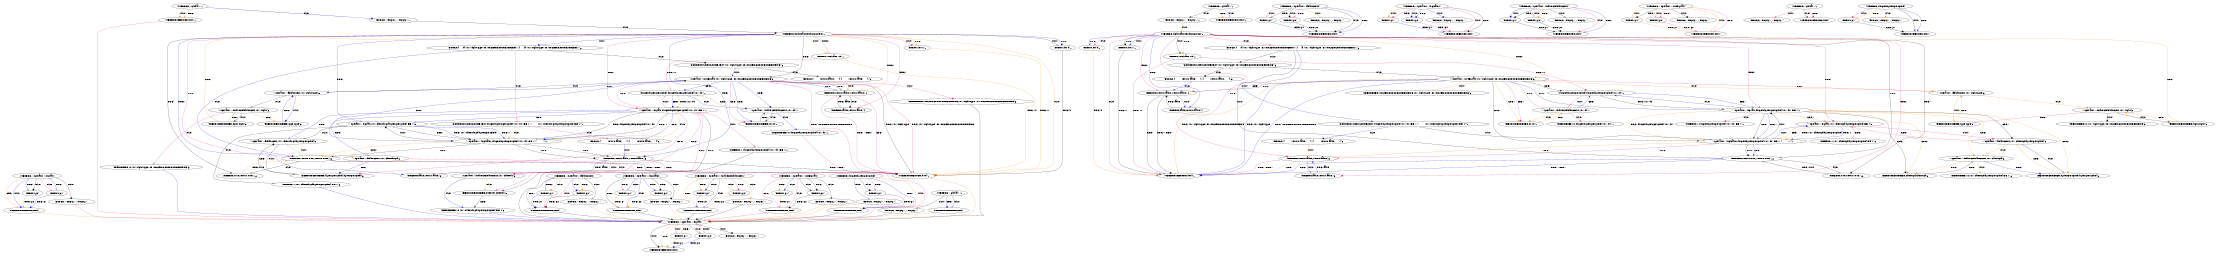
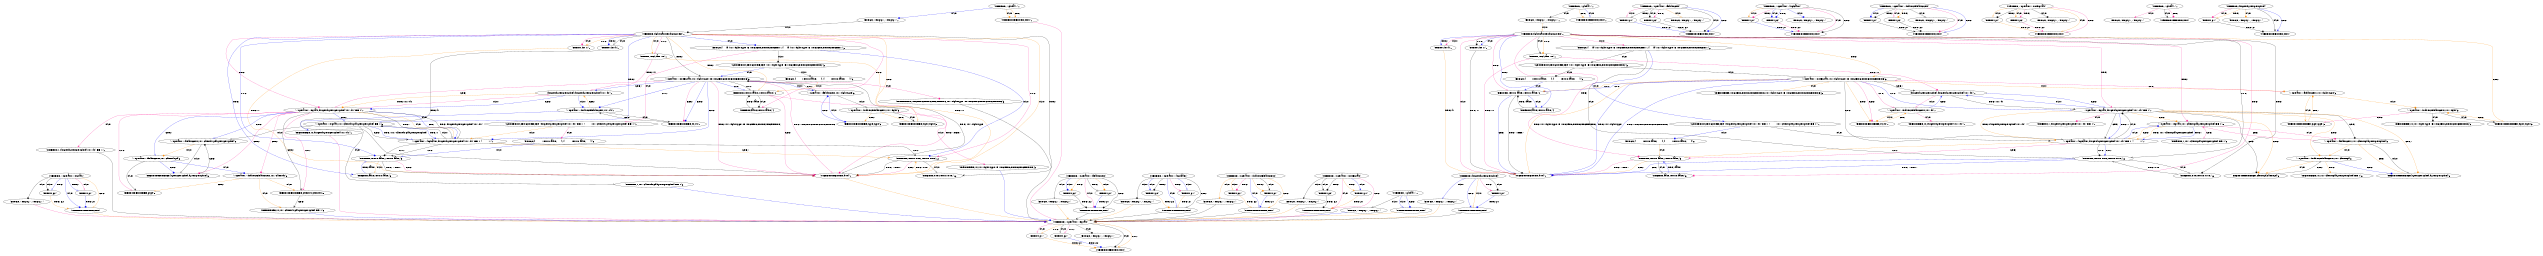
edge "(<operator>.fieldAccess,vs->clientds.pf)" -> "(<operator>.indirectFieldAccess,vs->clientds)": color deeppink -> blue
edge "(<operator>.indirectFieldAccess,vs->client_pf)" -> "(FIELD_IDENTIFIER,client_pf,client_pf)": label "DDG: " -> "AST: "
edge "(<operator>.indirectFieldAccess,vs->client_pf)" -> "(IDENTIFIER,vs,vs->client_pf.bytes_per_pixel == 1)": label "AST: " -> "PNG: "
edge "(<operator>.indirectFieldAccess,vs->clientds)" -> "(IDENTIFIER,vs,vs->clientds.pf.bytes_per_pixel == 1)": color blue -> darkorange
node "(FIELD_IDENTIFIER,pf,pf)": added
